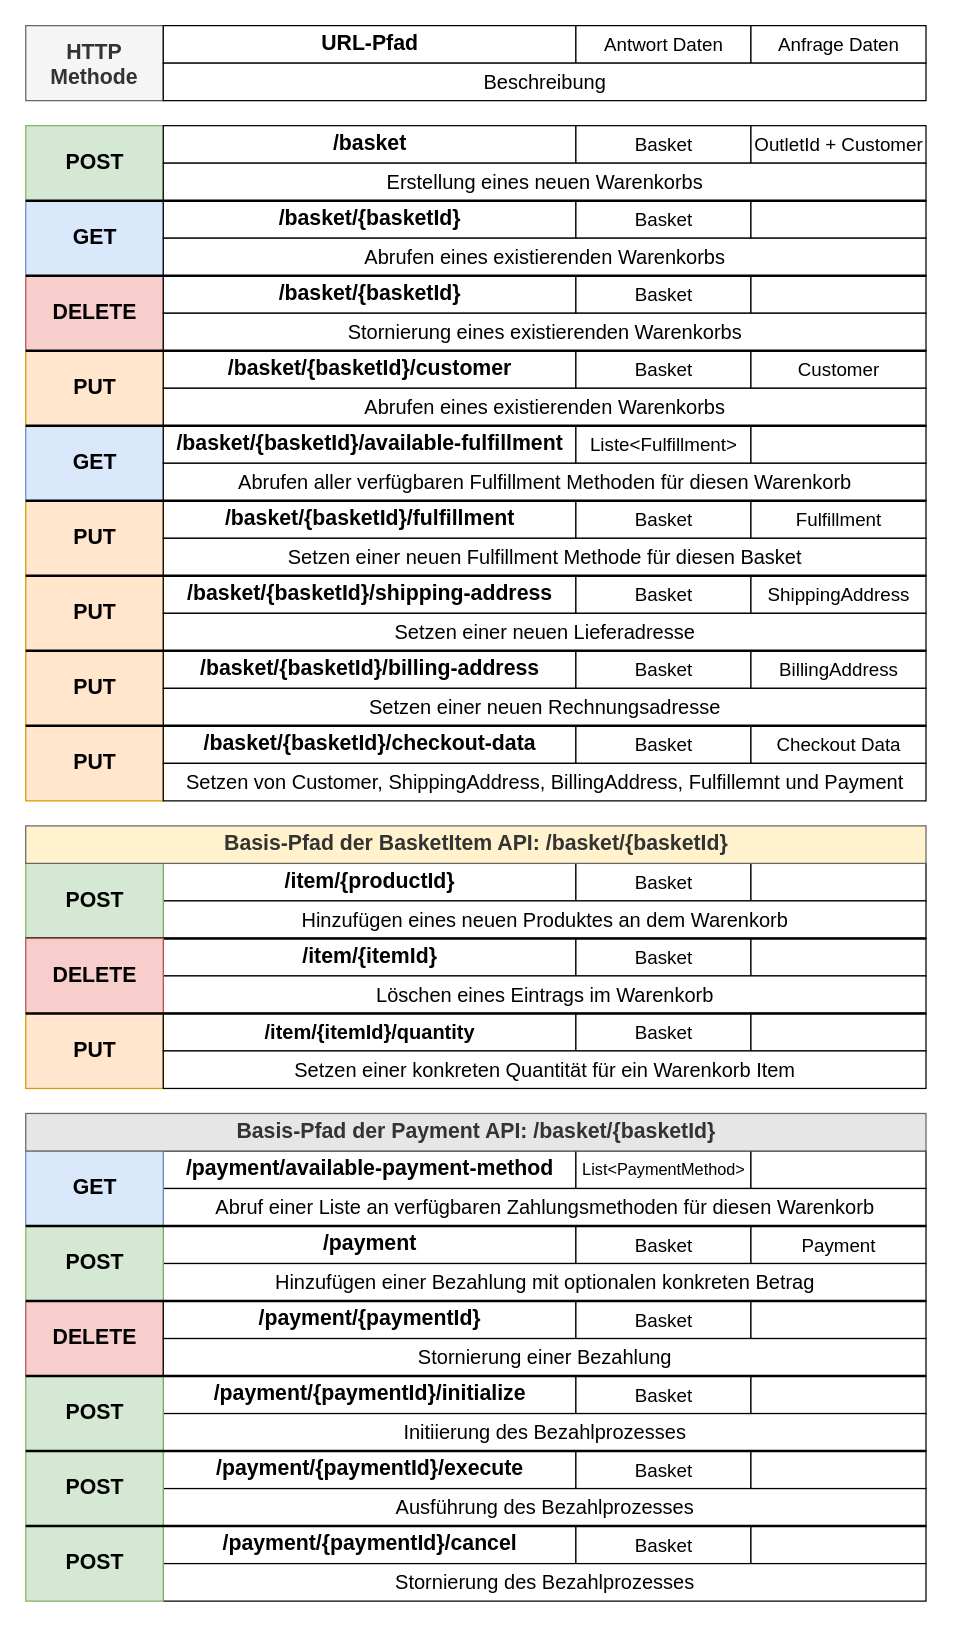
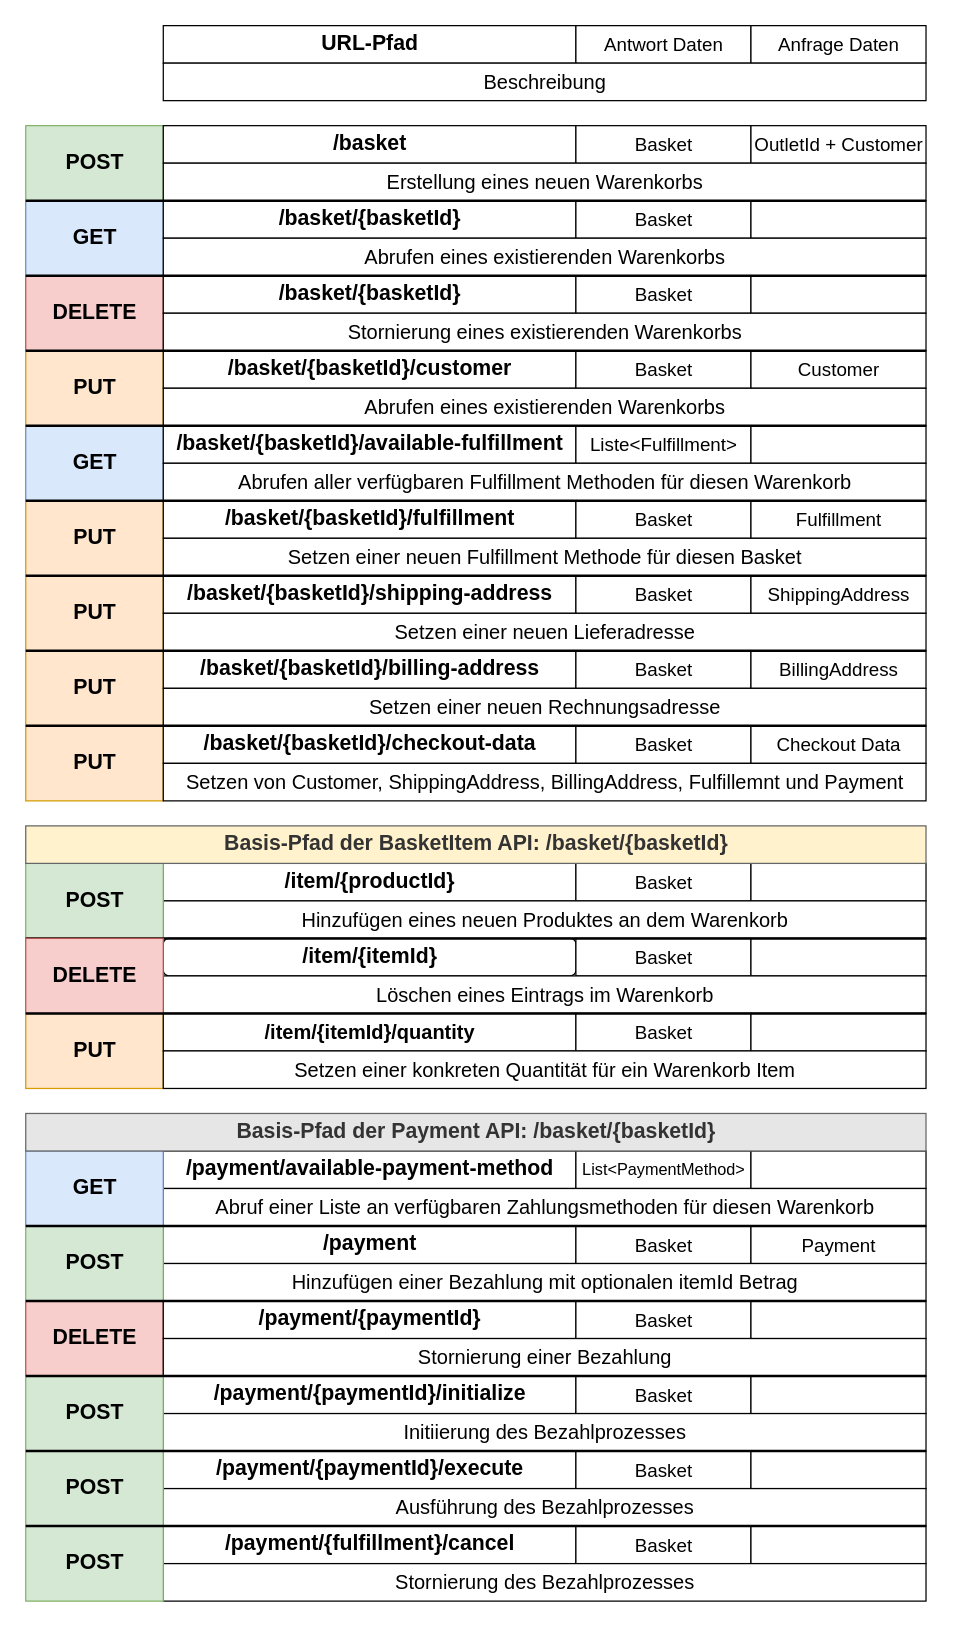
node "HTTP Methode": removed
node "/item/{itemId}": shape rectangle -> rounded rectangle
node "Hinzufügen einer Bezahlung mit optionalen konkreten Betrag": label "Hinzufügen einer Bezahlung mit optionalen konkreten Betrag" -> "Hinzufügen einer Bezahlung mit optionalen itemId Betrag"
node "/payment/{paymentId}/cancel": label "/payment/{paymentId}/cancel" -> "/payment/{fulfillment}/cancel"
